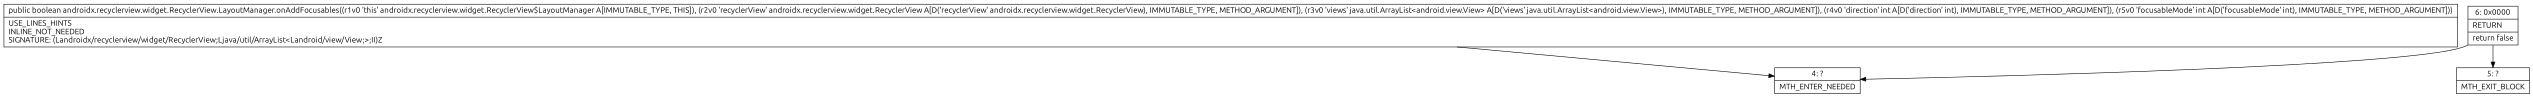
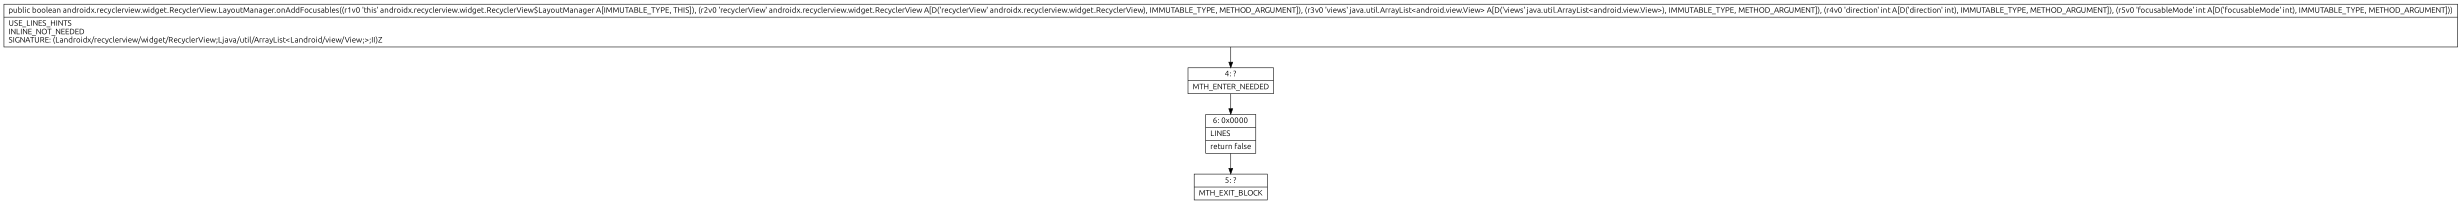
node "6: 0x0000": text "RETURN" -> "LINES"
edge "6: 0x0000" -> "4: ?": reversed
